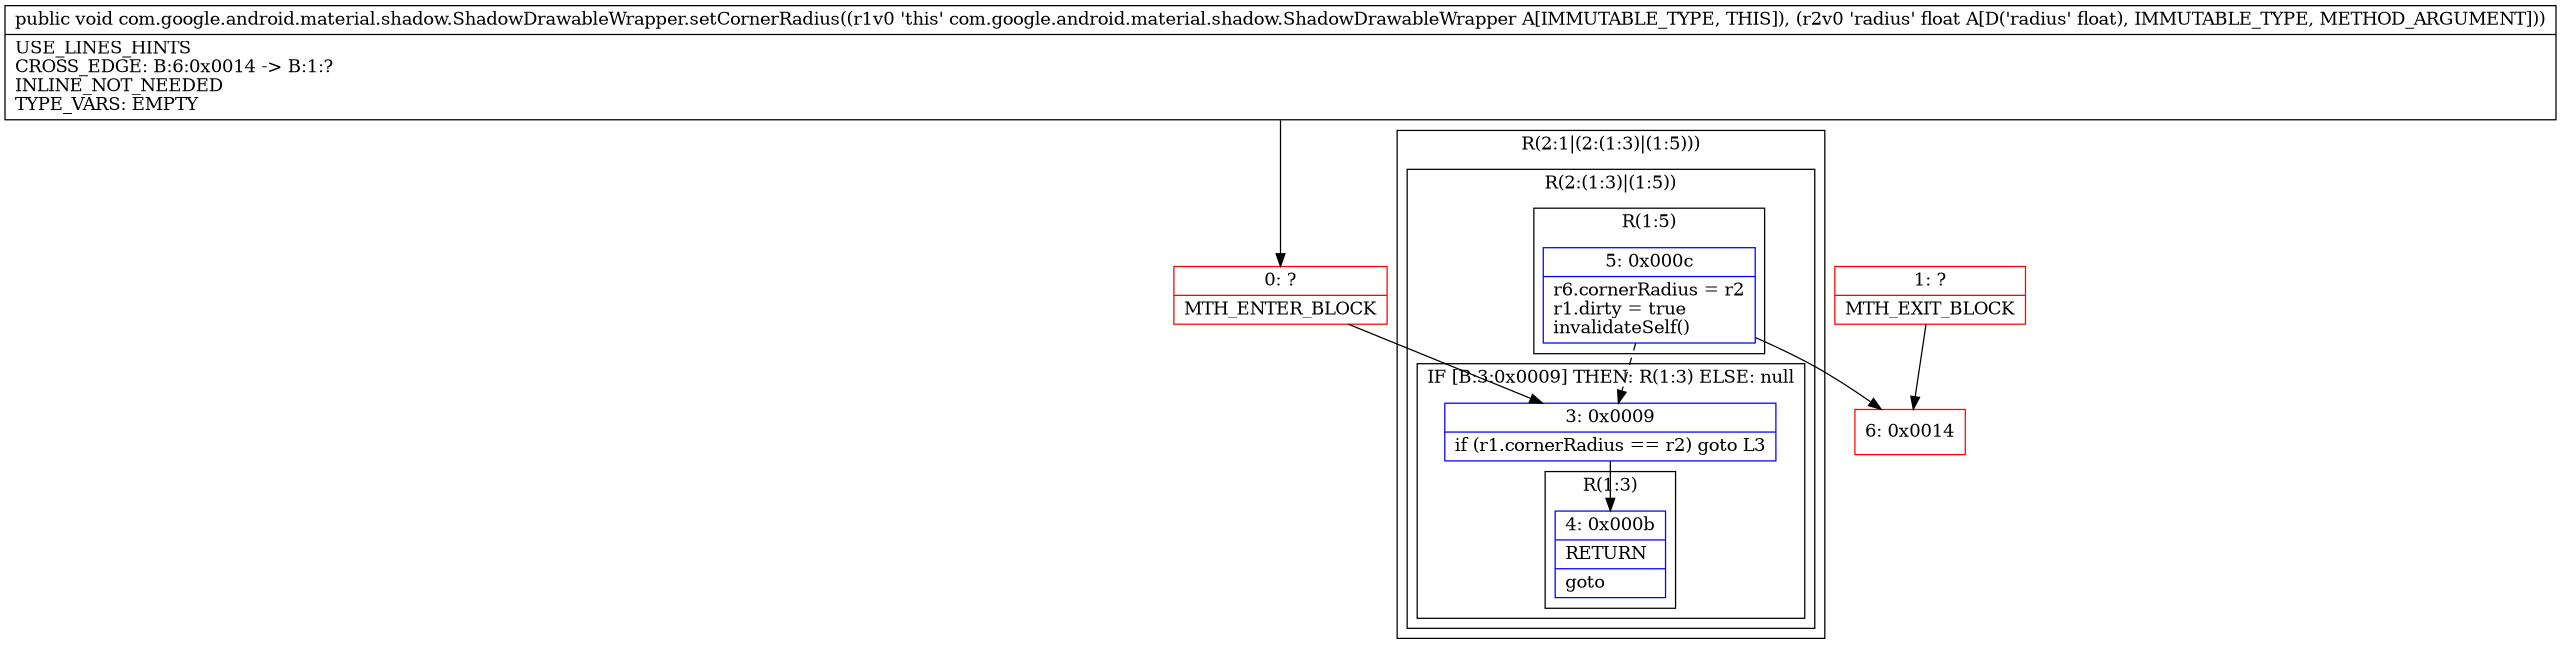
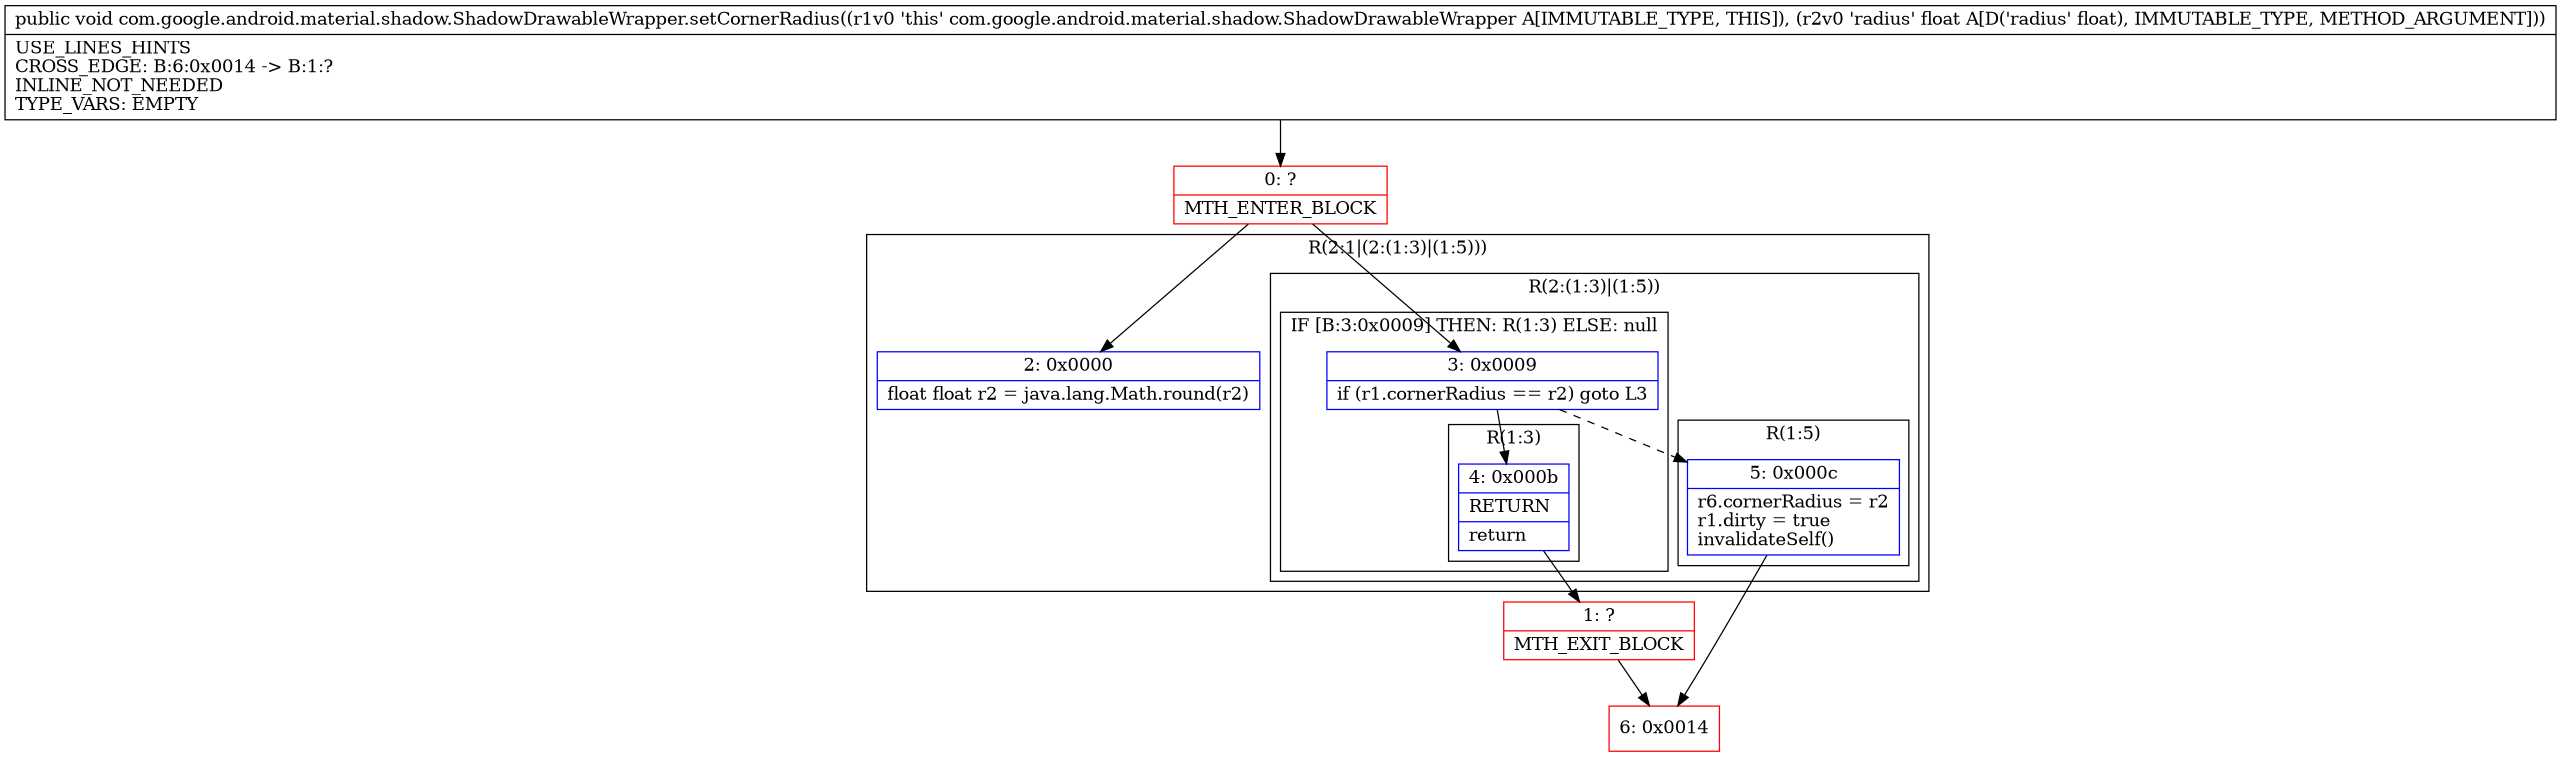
edge "5: 0x000c" -> "3: 0x0009": reversed
node "2: 0x0000": added
edge "4: 0x000b" -> "1: ?": added
node "4: 0x000b": text "goto" -> "return"
